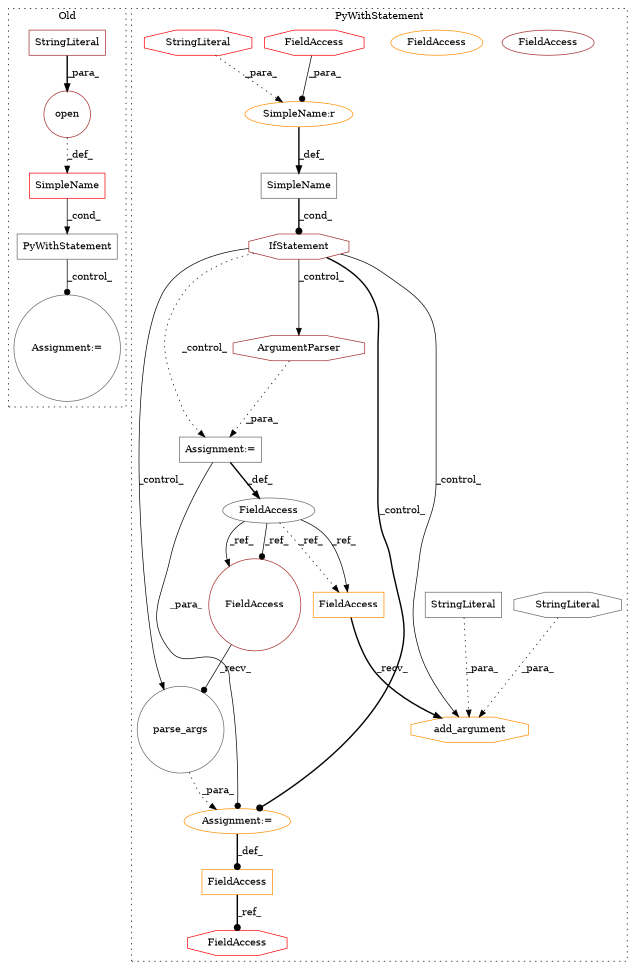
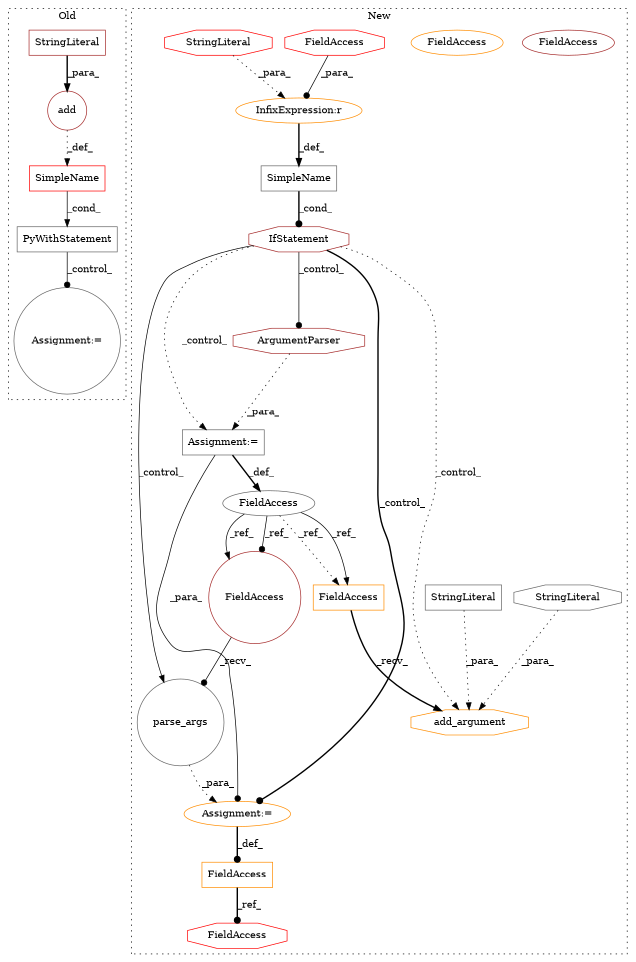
cluster "PyWithStatement": label "PyWithStatement" -> "New"
node "open": label "open" -> "add"
node "SimpleName:r": label "SimpleName:r" -> "InfixExpression:r"
edge "IfStatement" -> "ArgumentParser": arrowhead normal -> dot
edge "IfStatement" -> "add_argument": style solid -> dotted
